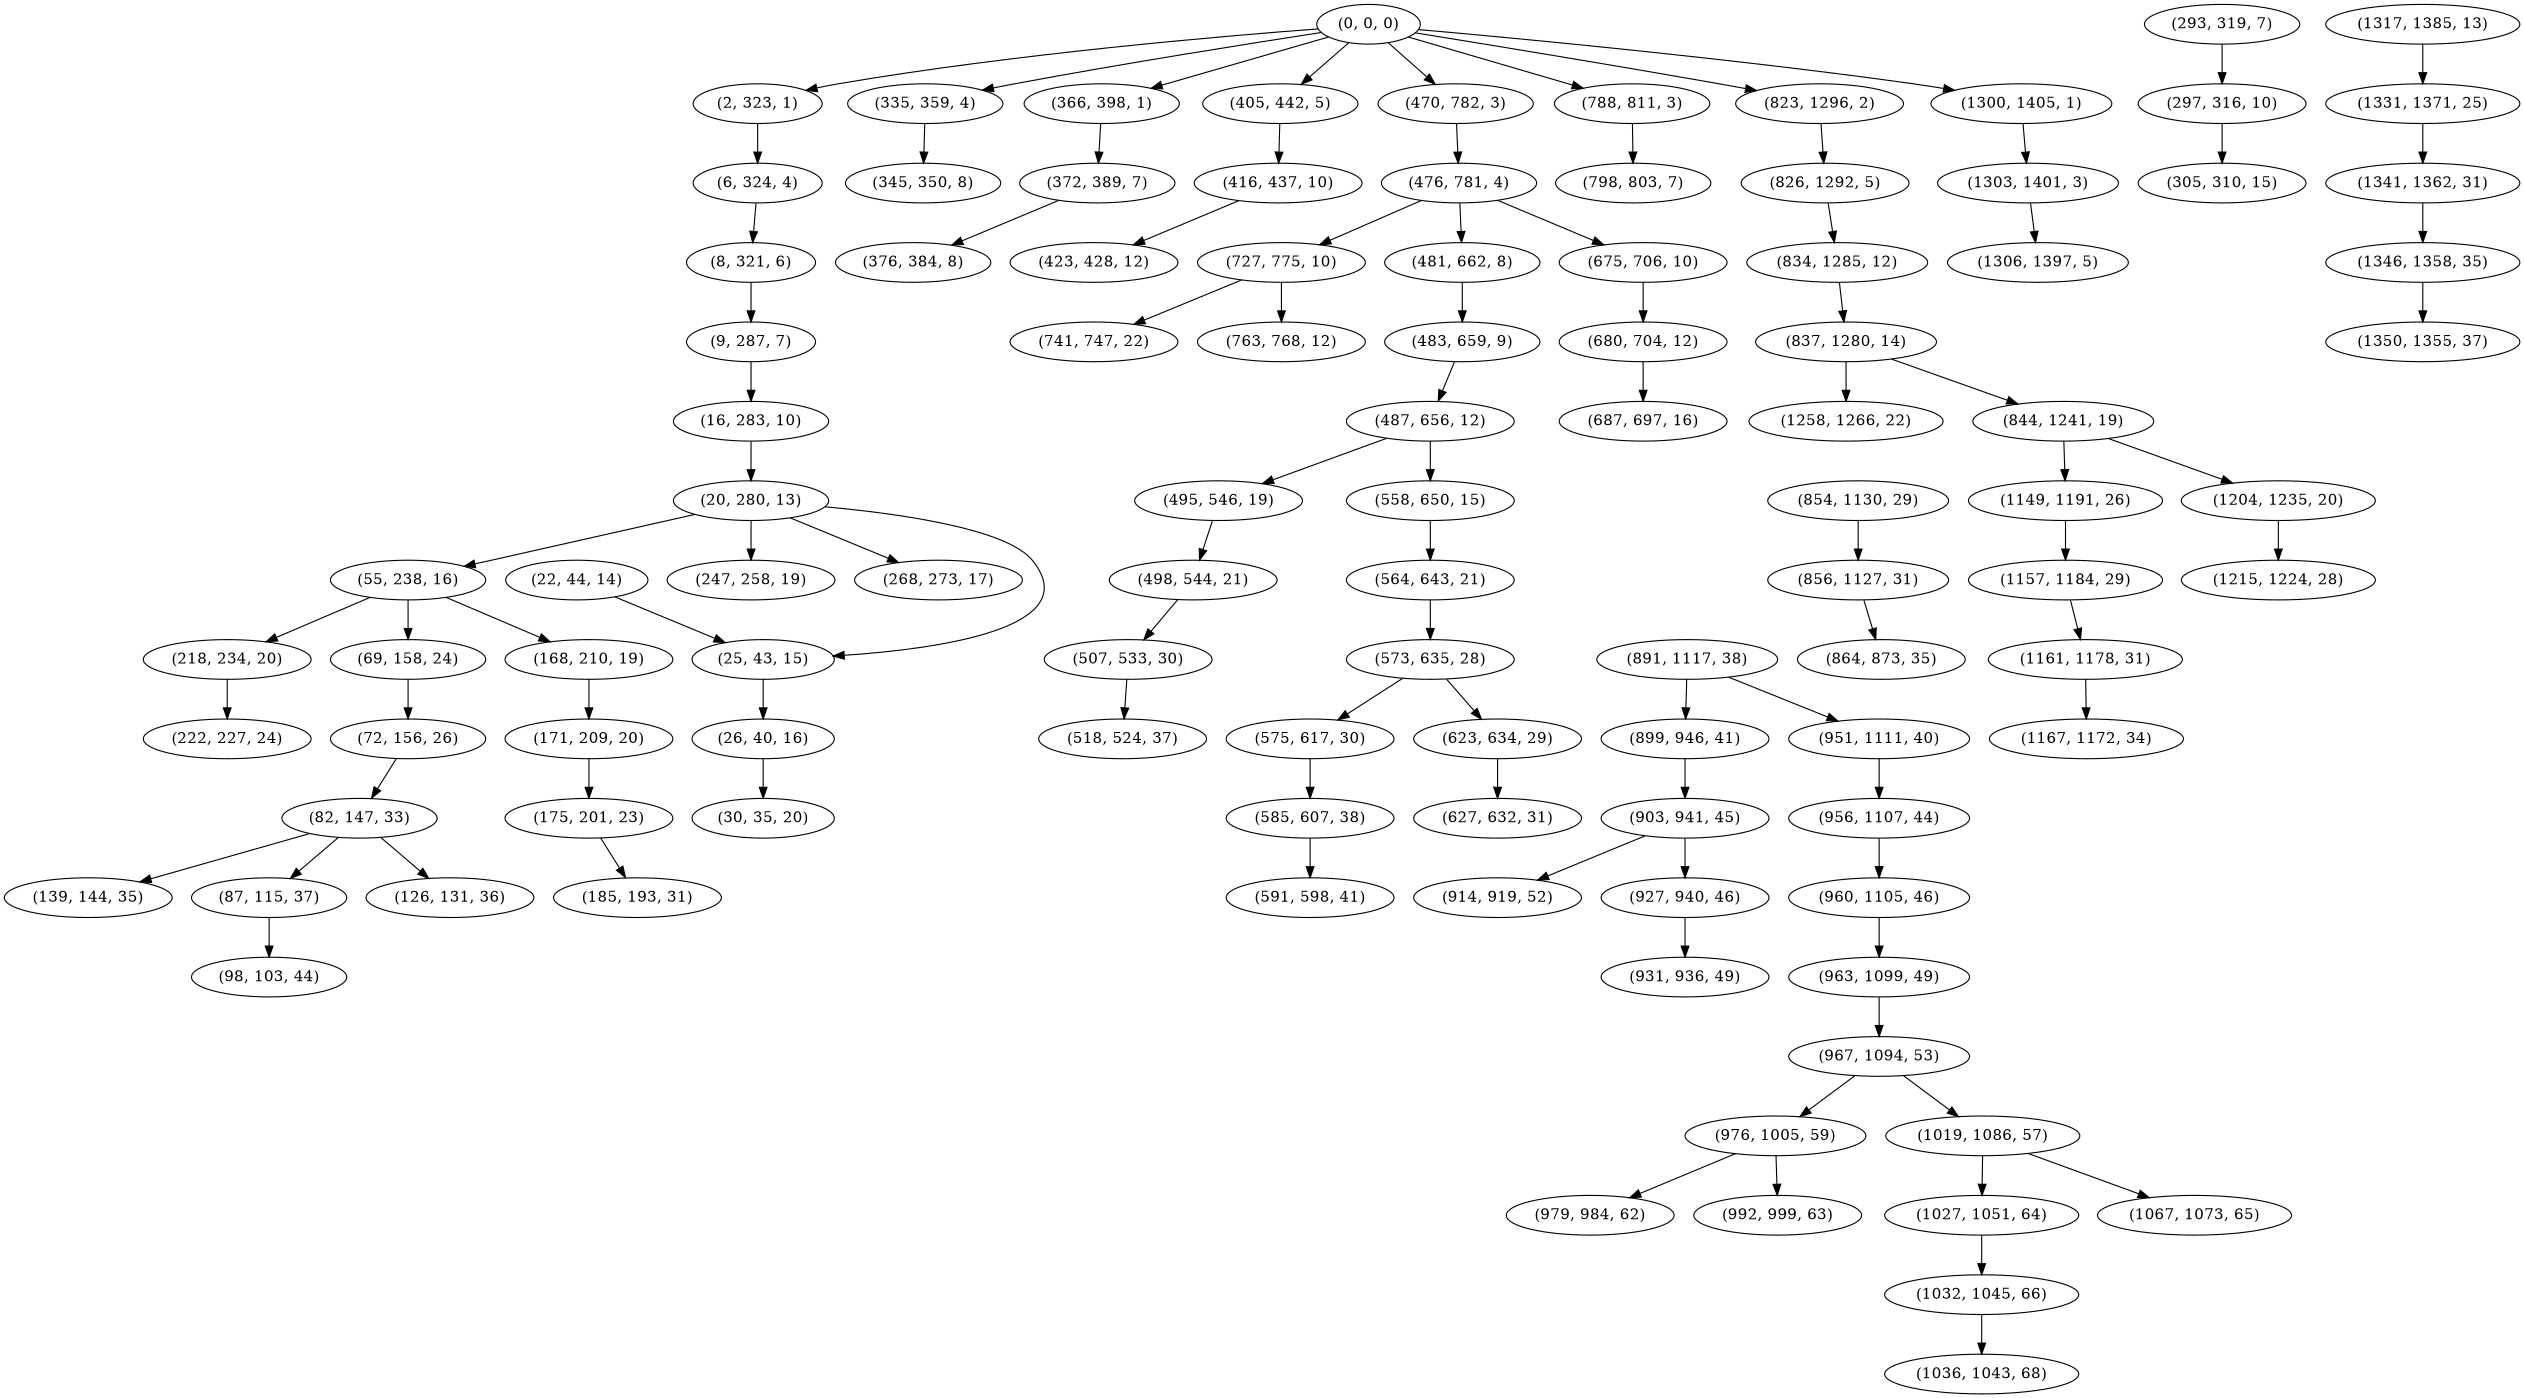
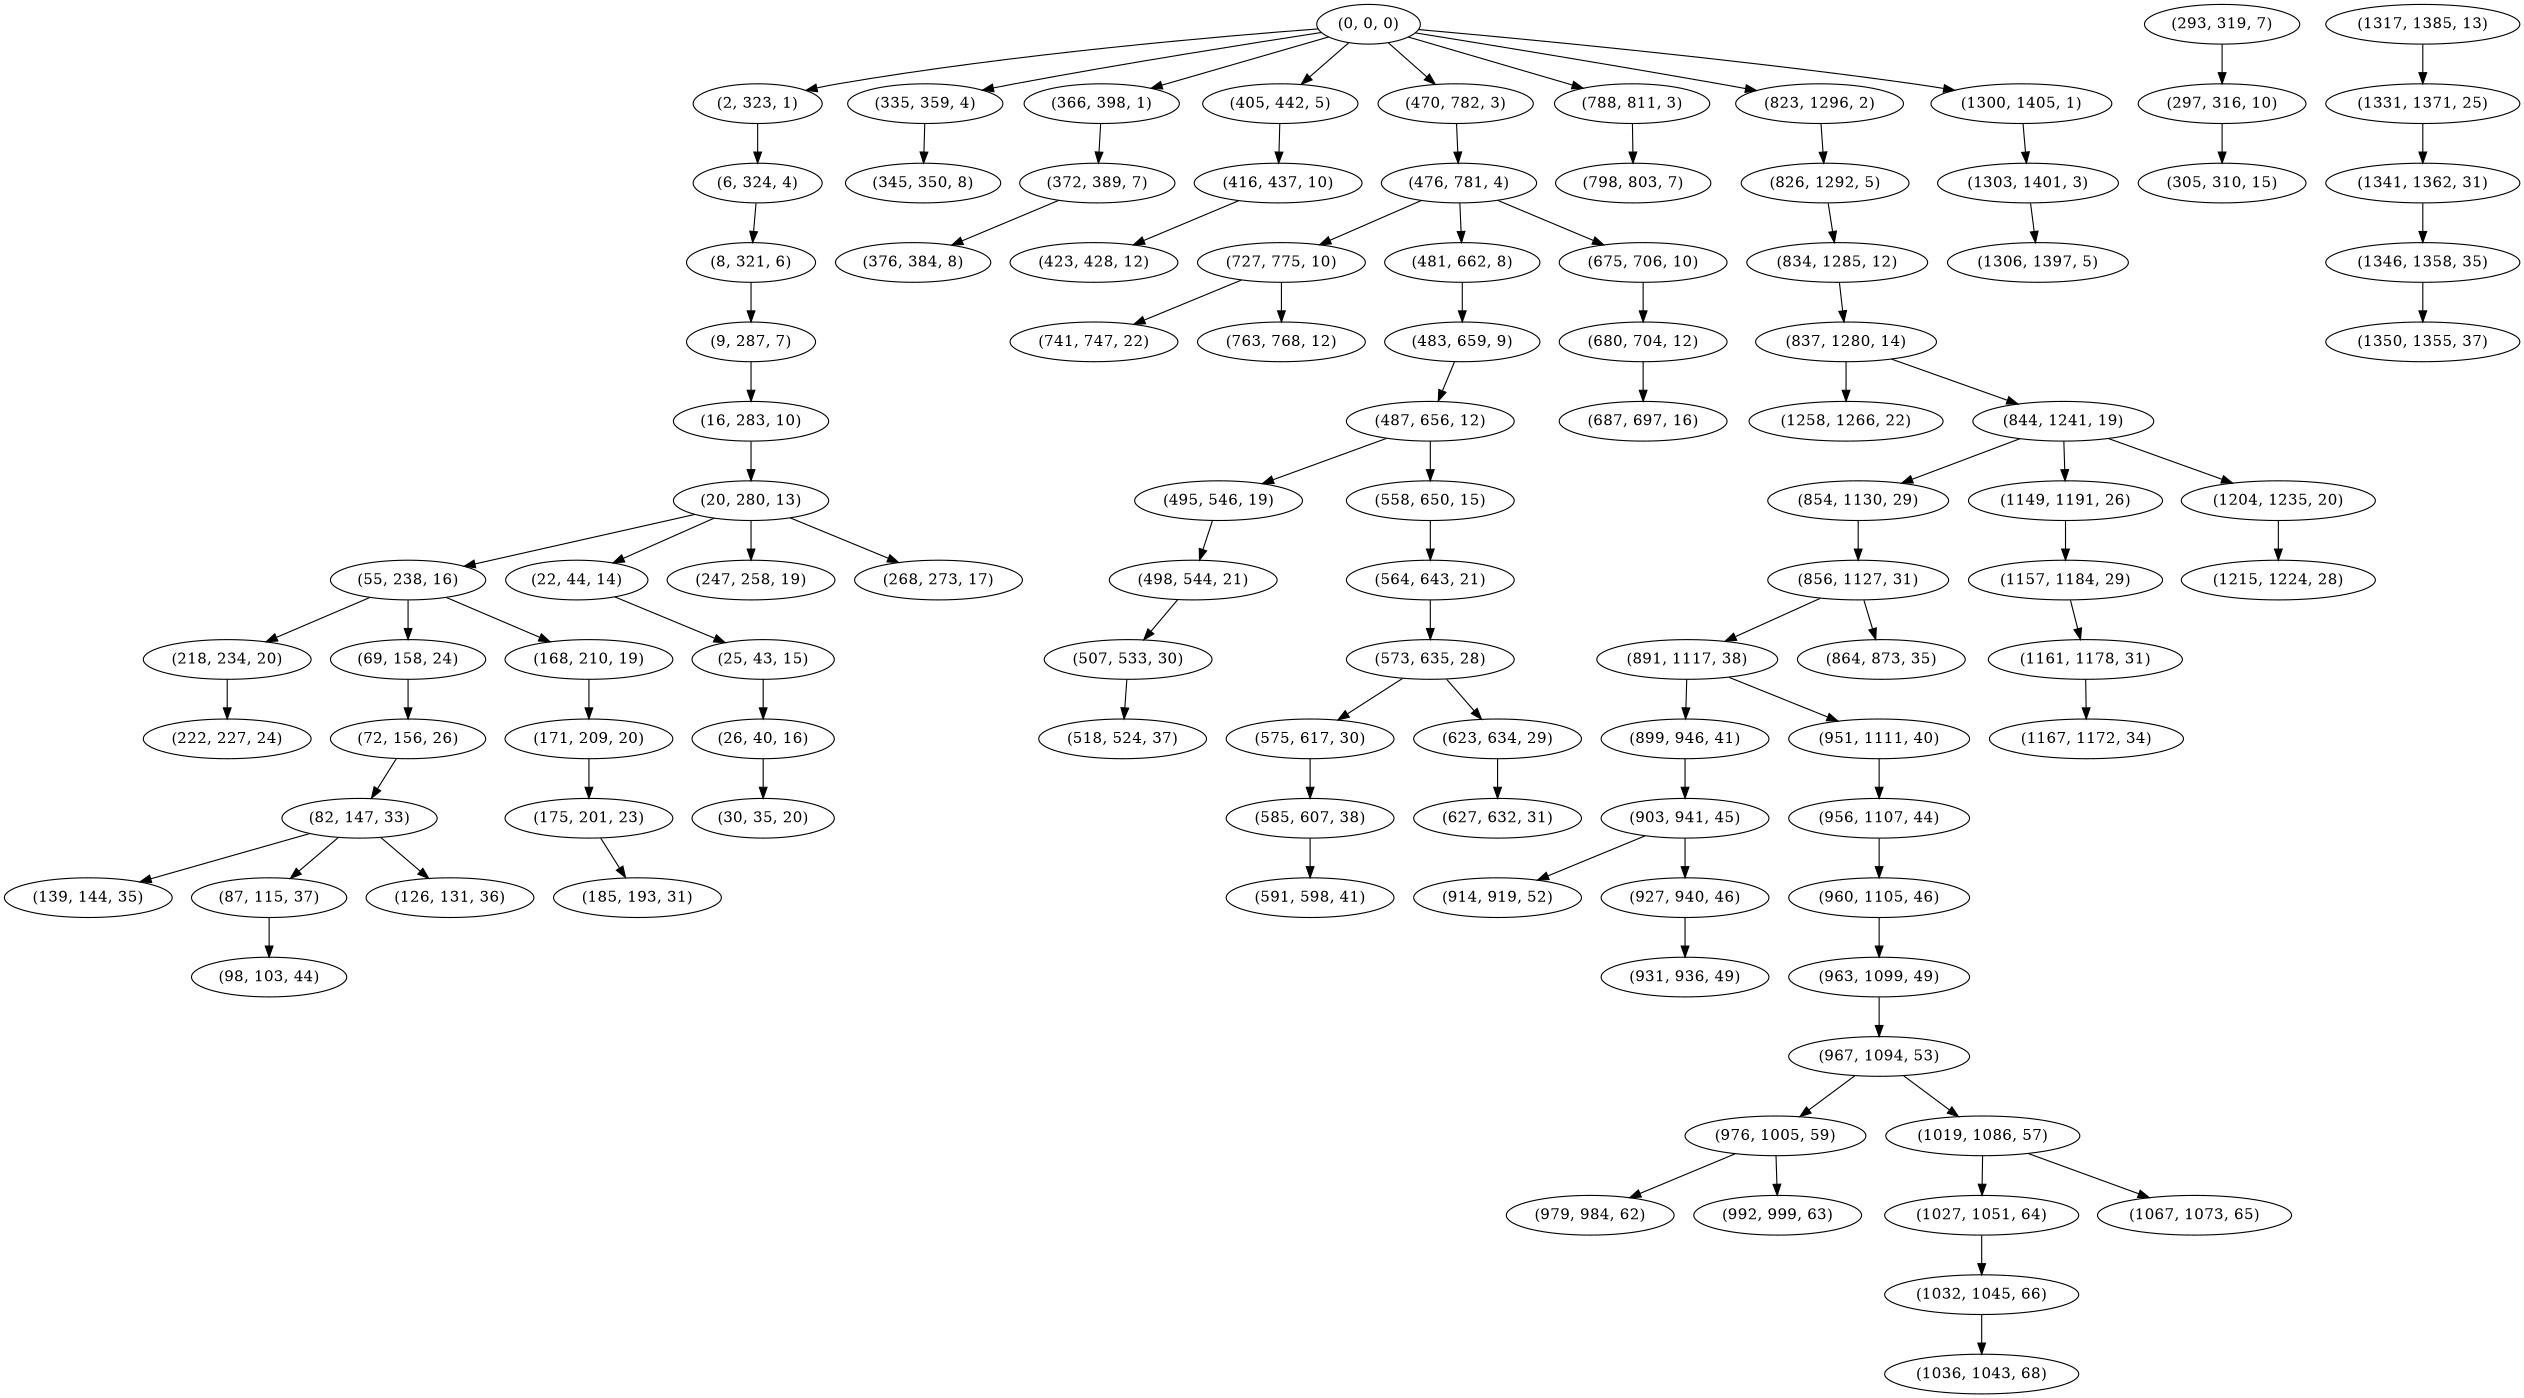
edge "(844, 1241, 19)" -> "(854, 1130, 29)": added
edge "(20, 280, 13)" -> "(25, 43, 15)": now "(20, 280, 13)" -> "(22, 44, 14)"
edge "(856, 1127, 31)" -> "(891, 1117, 38)": added
